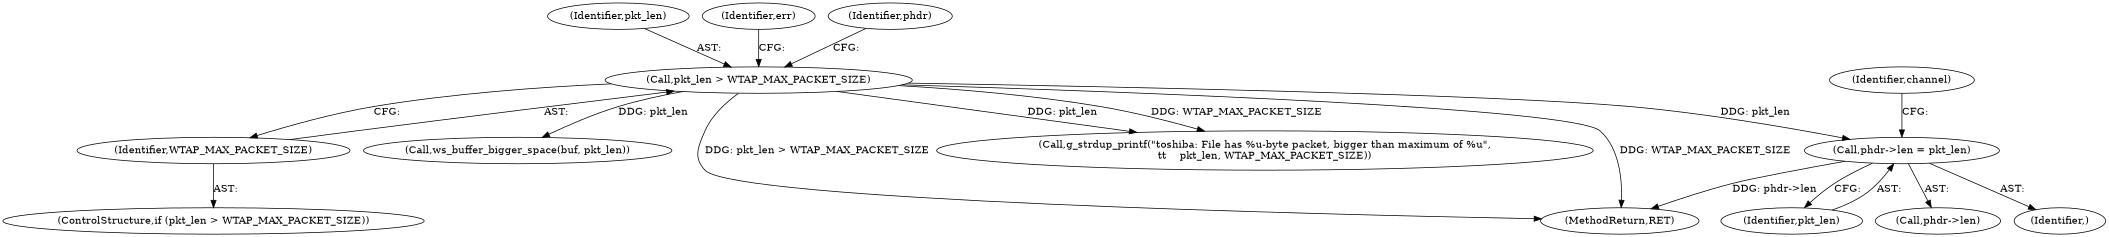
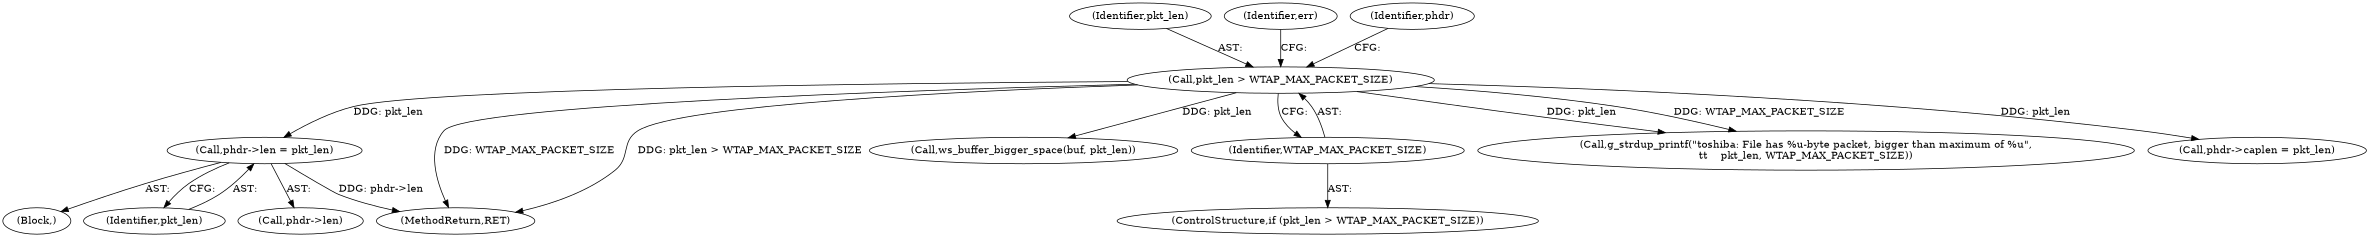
node "(Identifier,channel)": removed
node "(Call,phdr->caplen = pkt_len)": added
node "(Identifier,)": label "(Identifier,)" -> "(Block,)"
